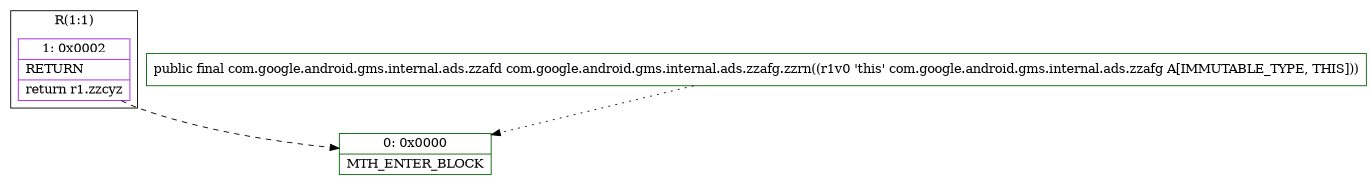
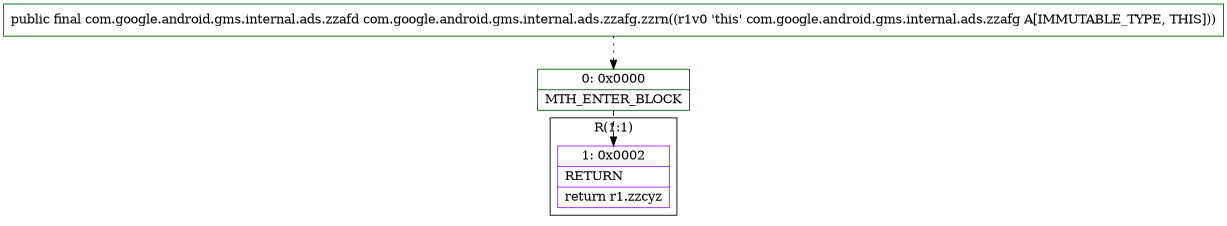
edge "1: 0x0002" -> "0: 0x0000": reversed
